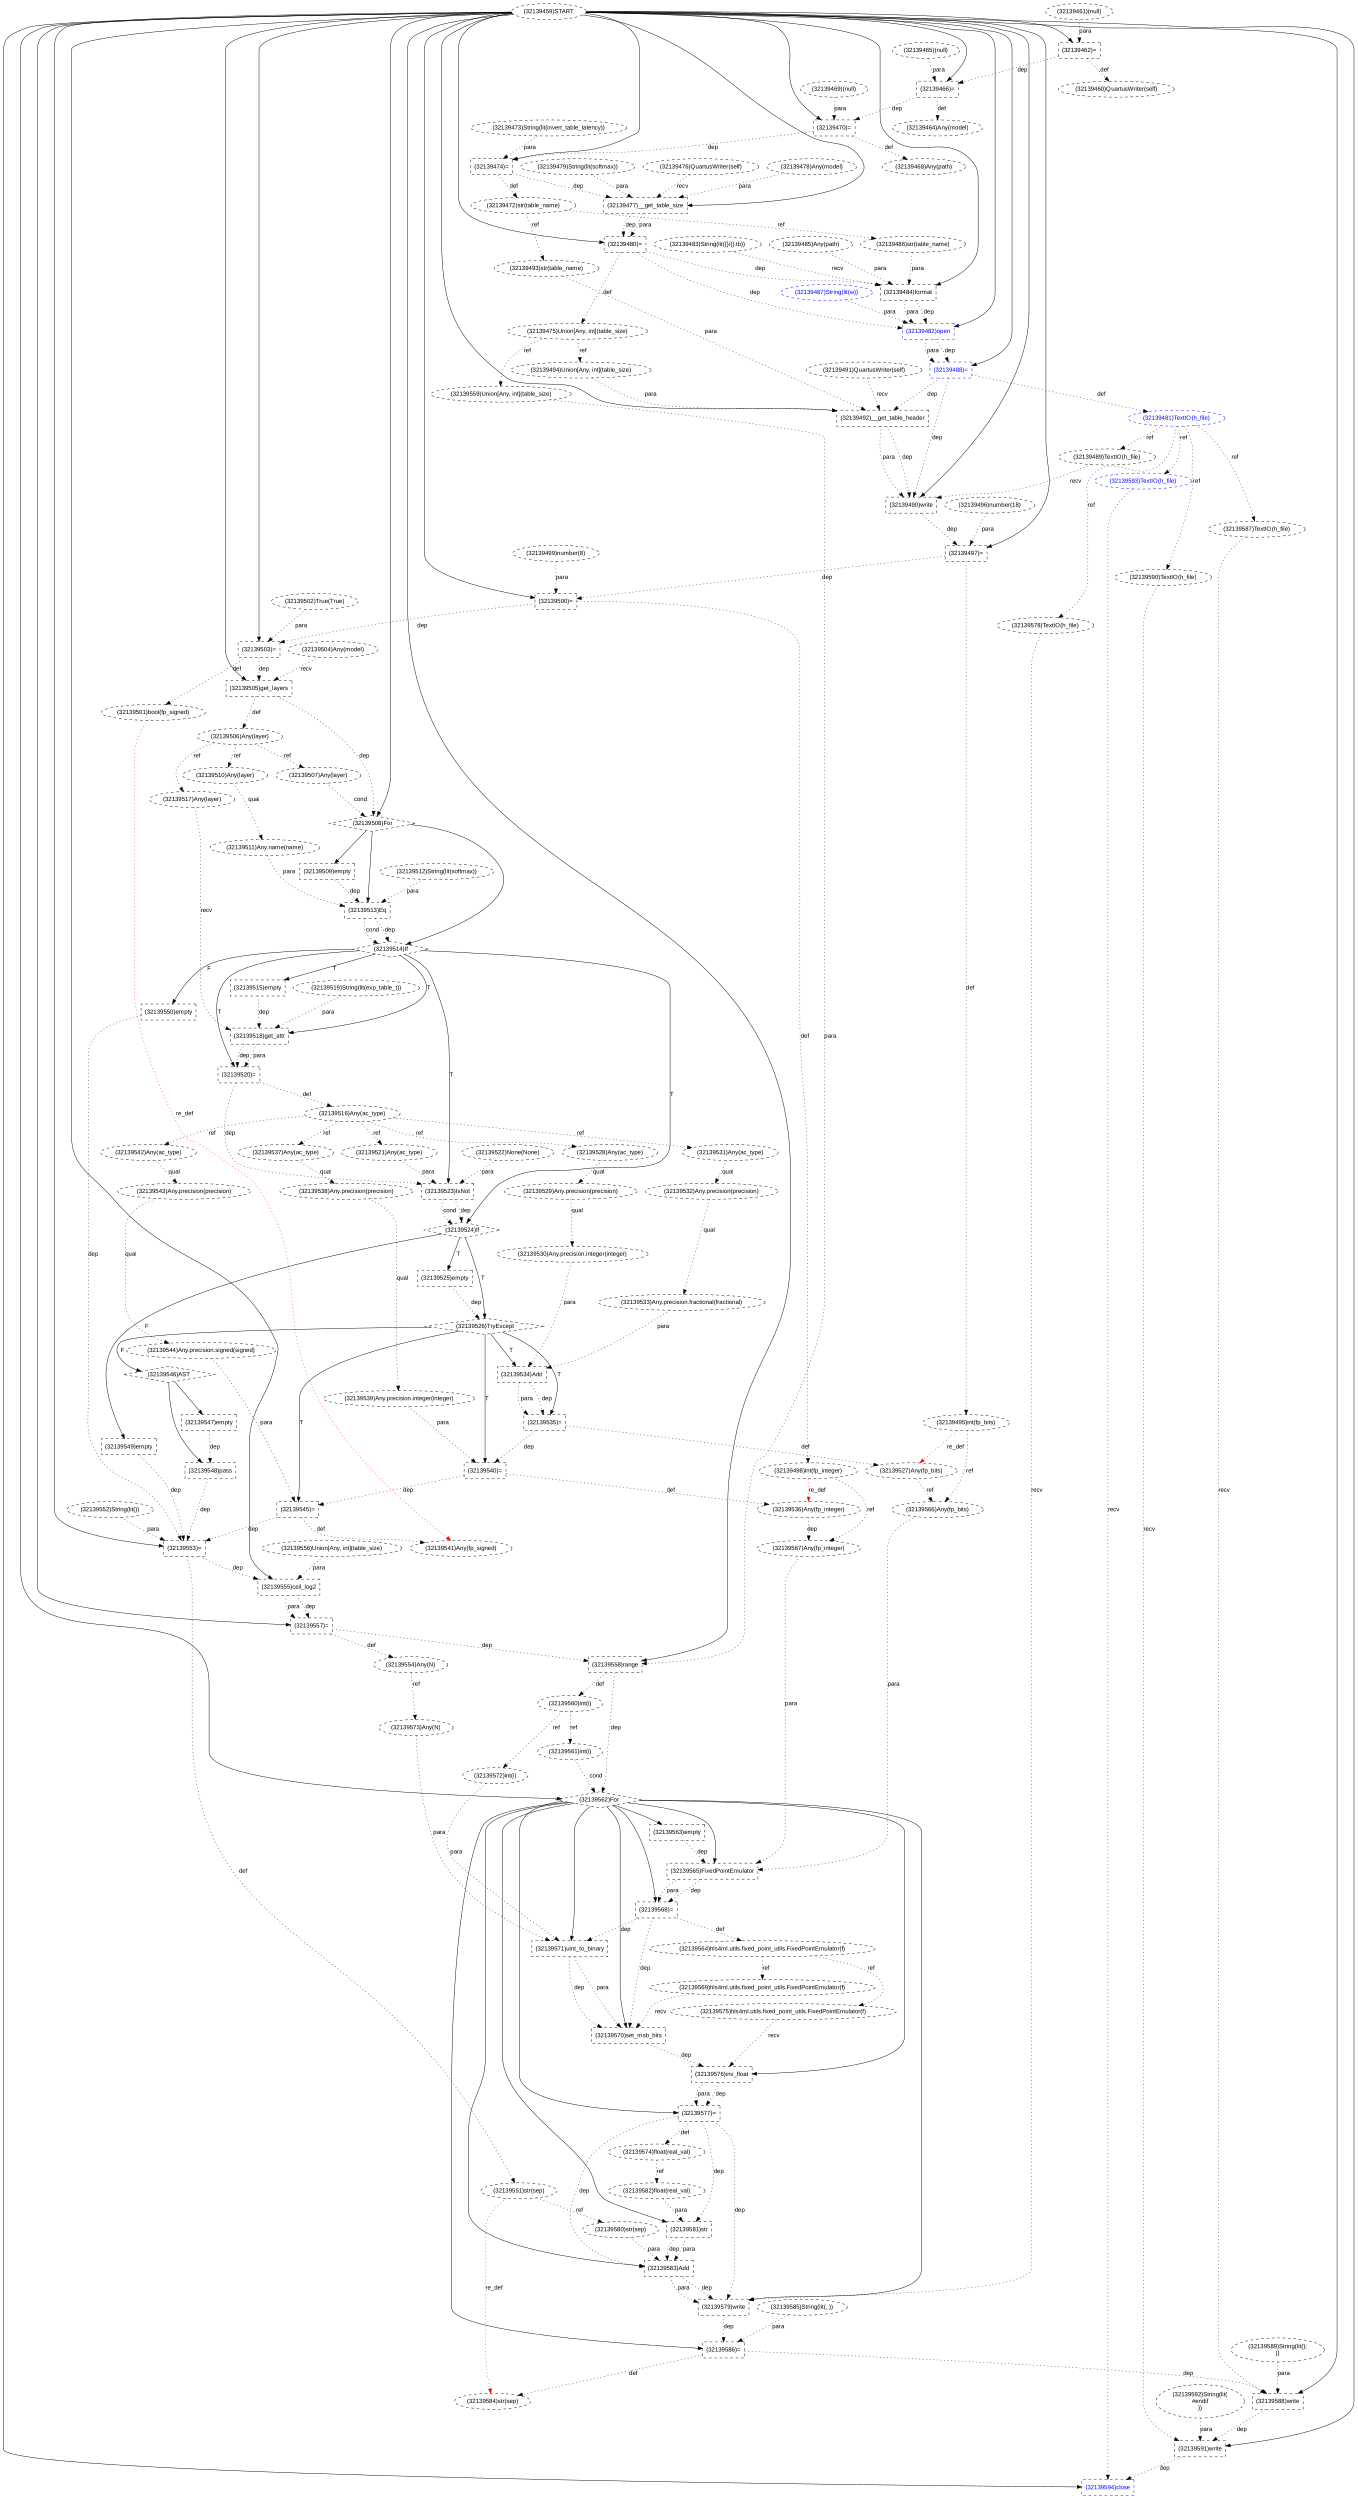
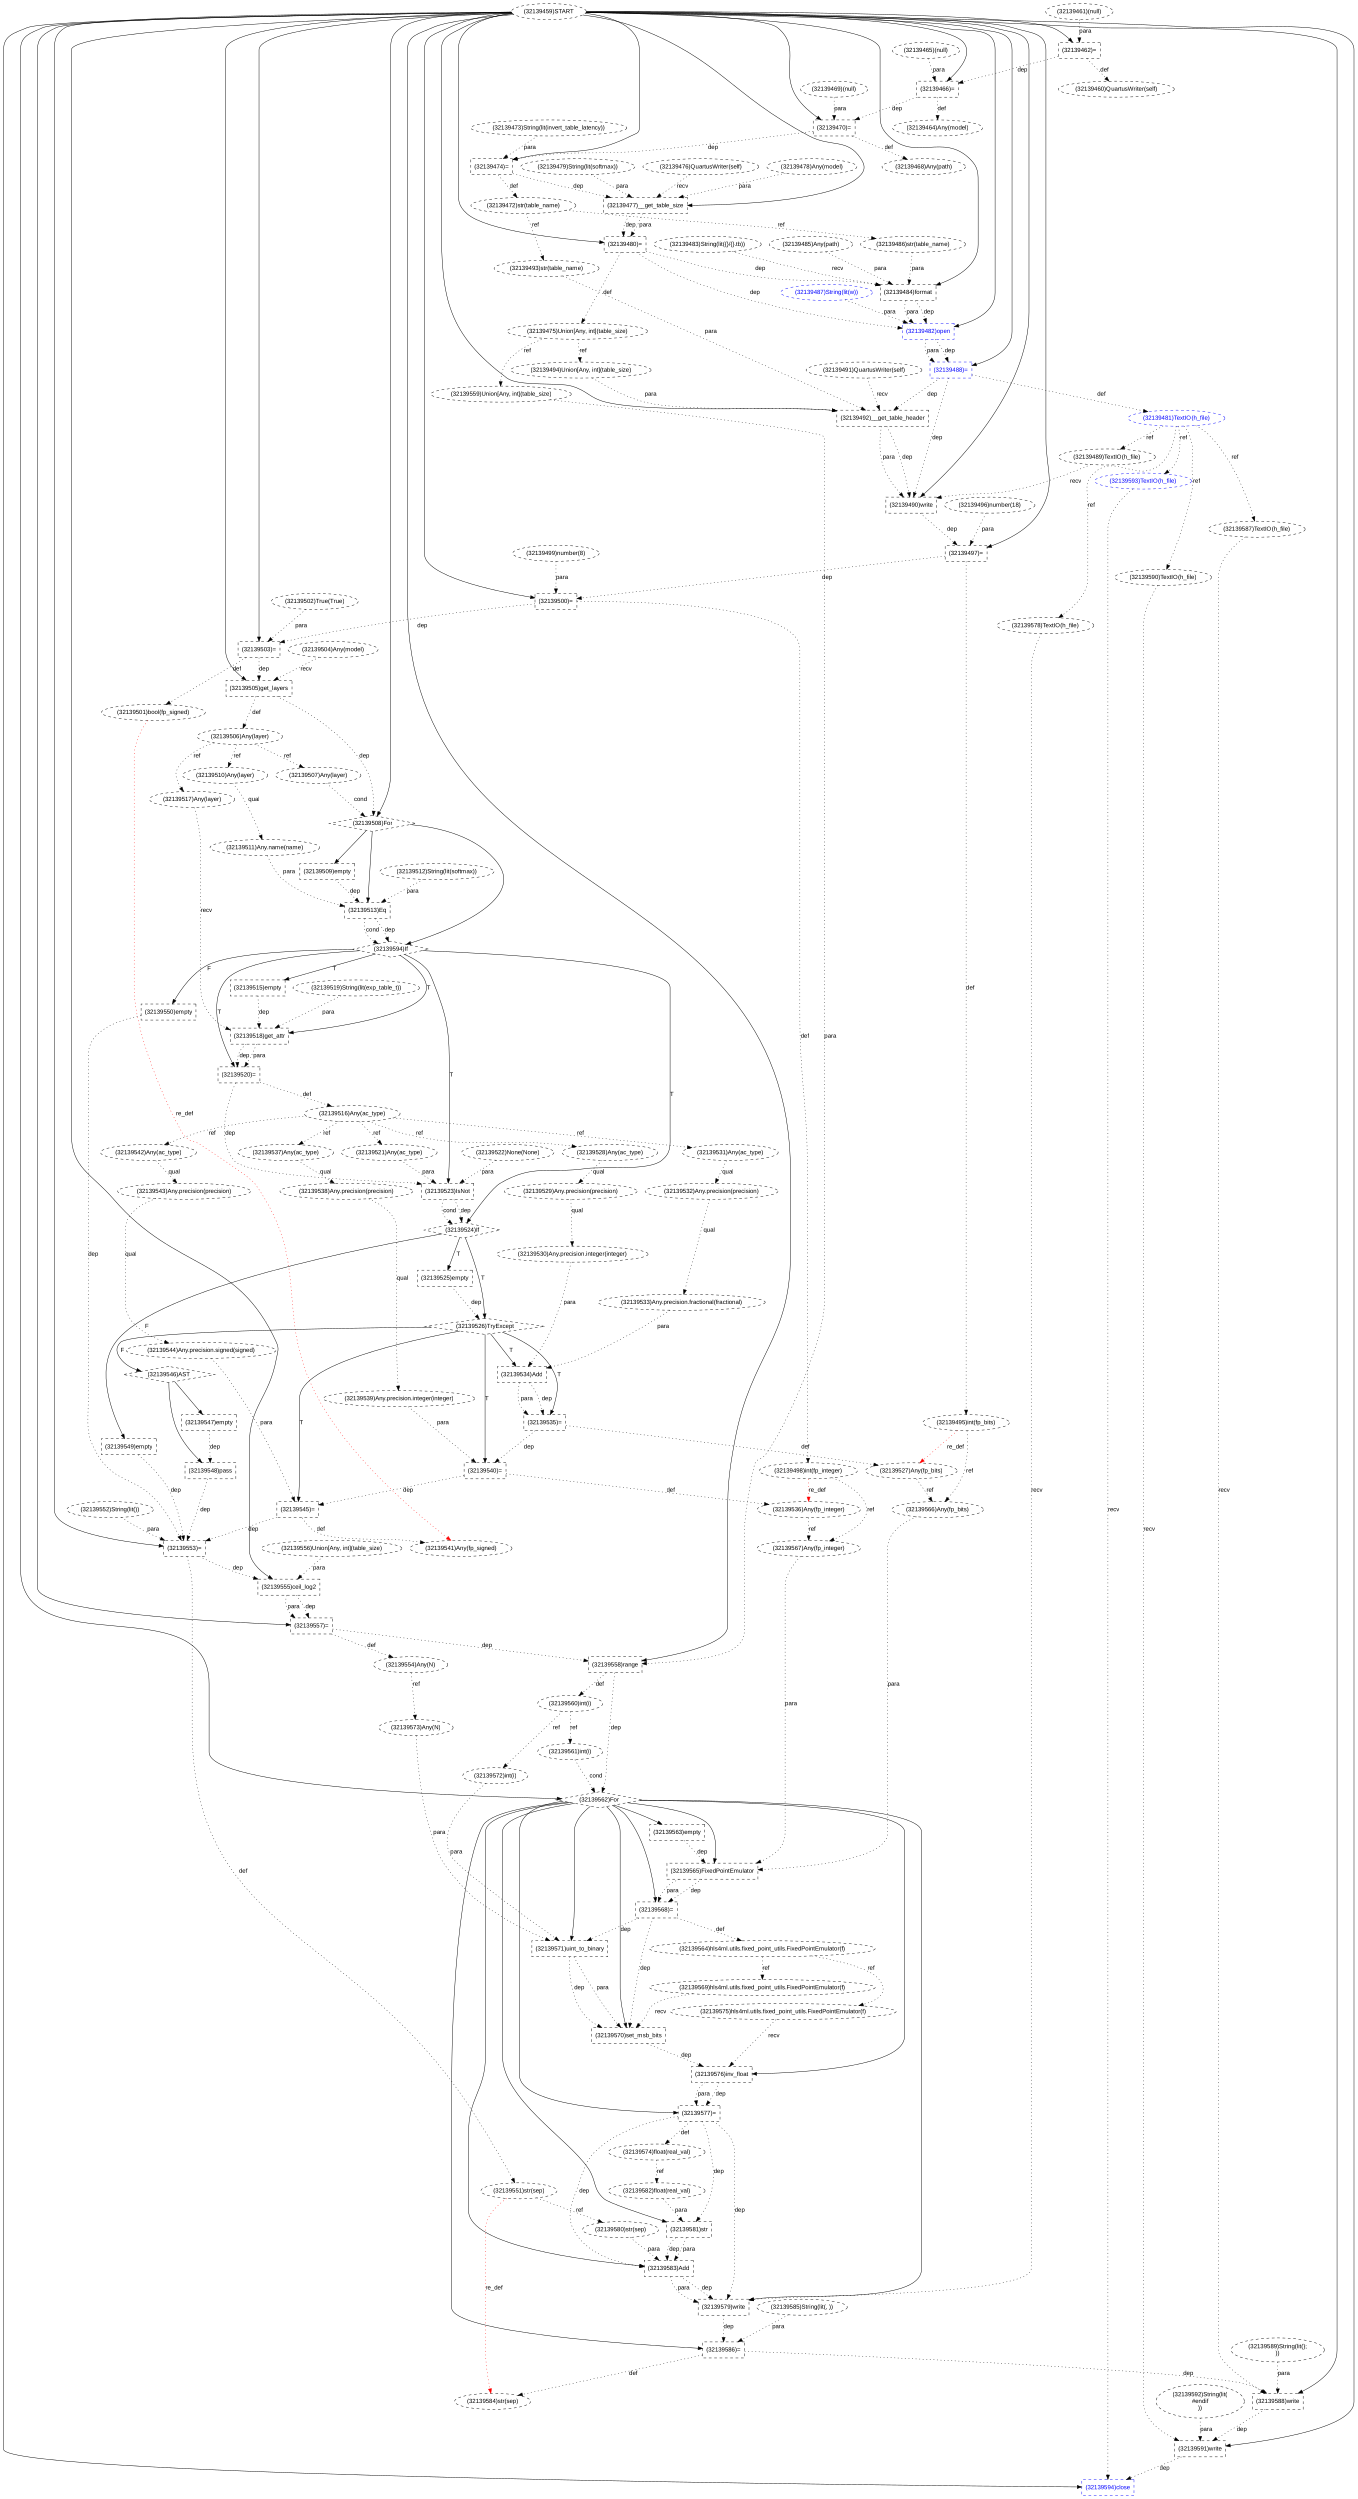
node "(32139514)If": label "(32139514)If" -> "(32139594)If"
edge "(32139536)Any(fp_integer)" -> "(32139567)Any(fp_integer)": label "dep" -> "ref"
